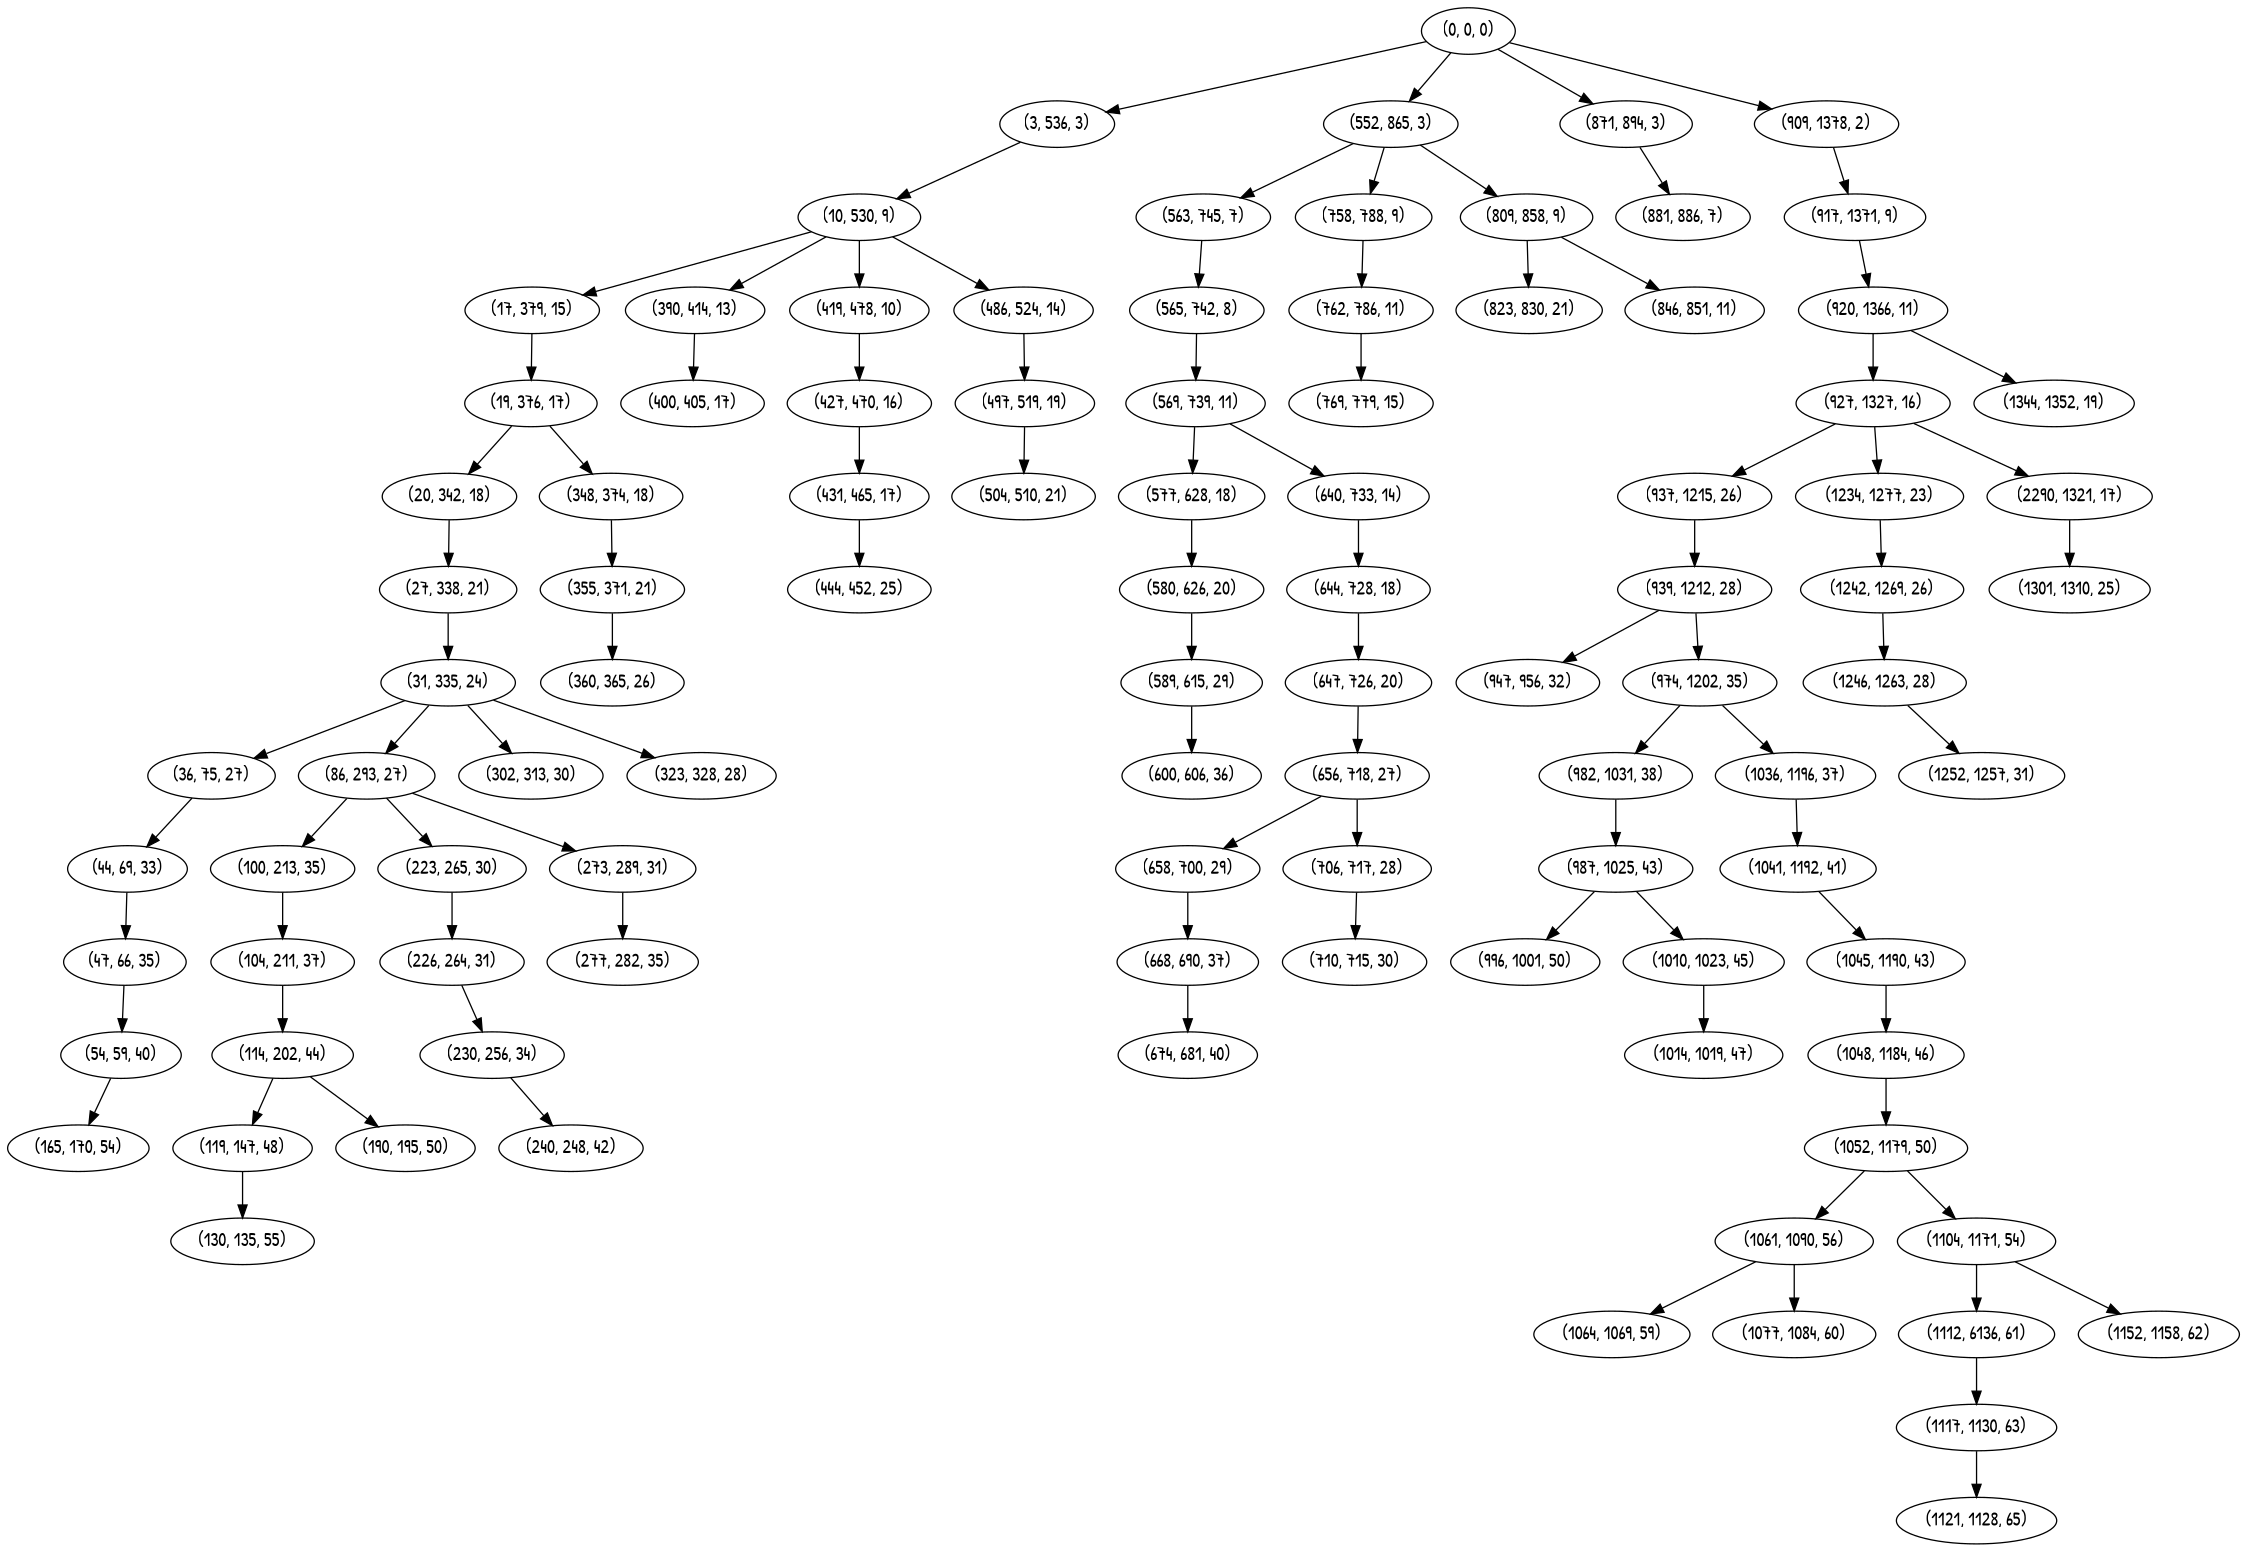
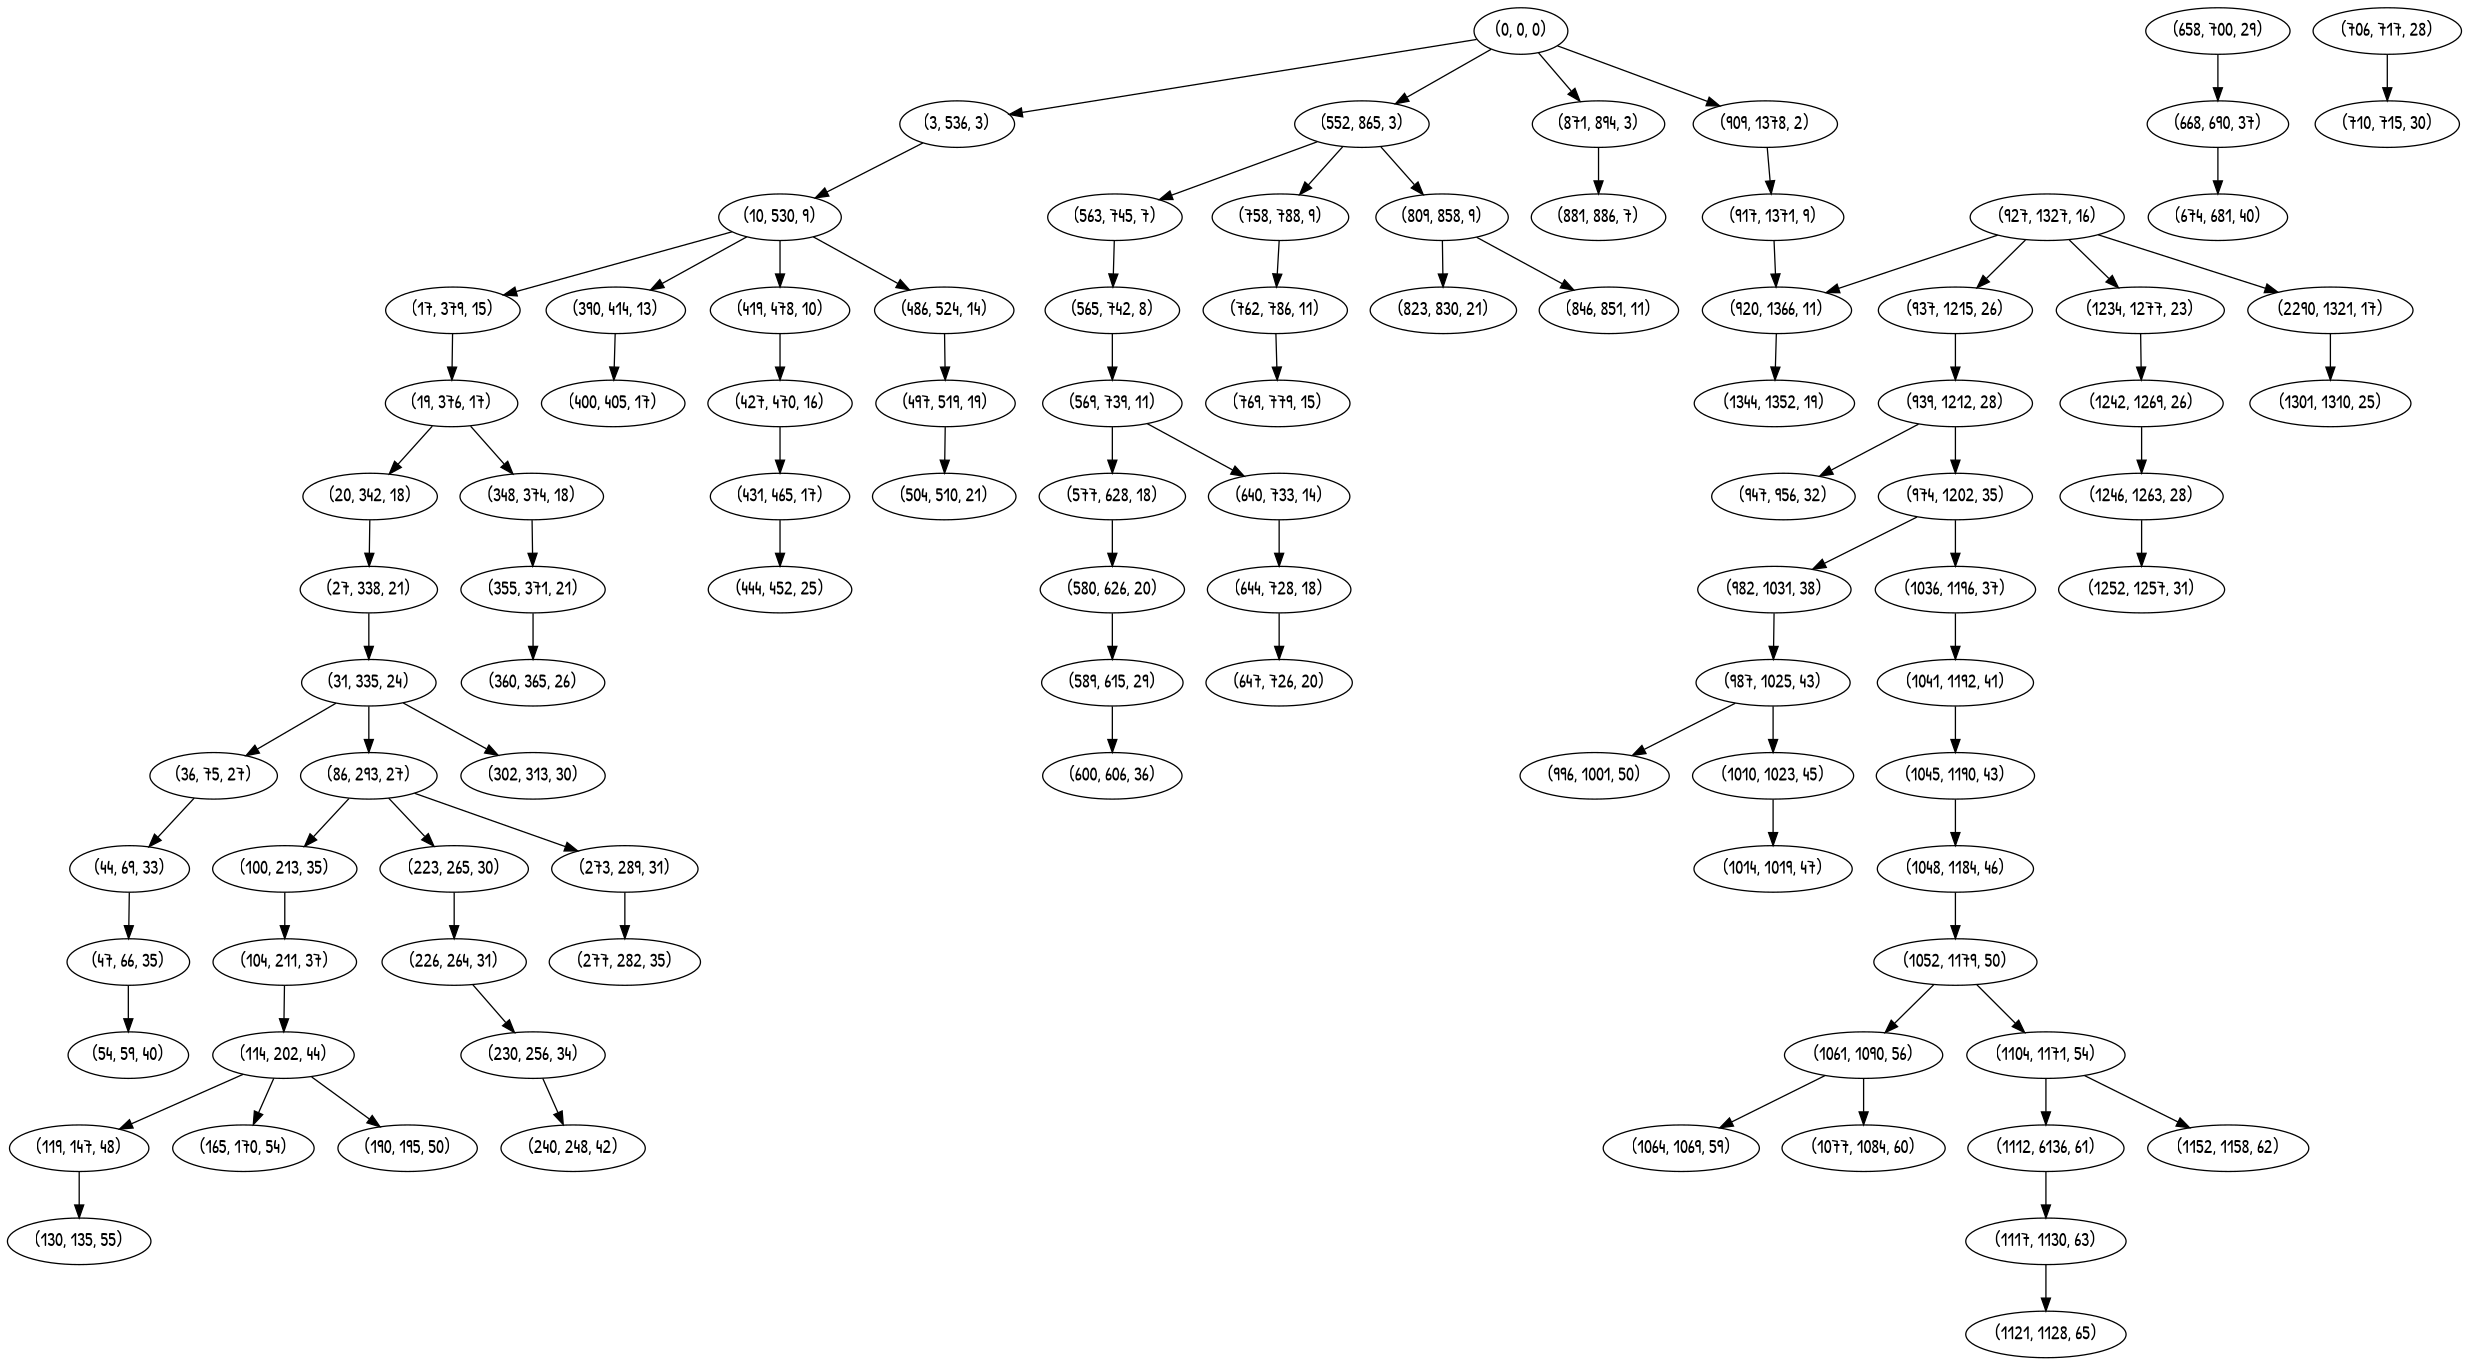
edge "(920, 1366, 11)" -> "(927, 1327, 16)": reversed
node "(323, 328, 28)": removed
node "(656, 718, 27)": removed
edge "(54, 59, 40)" -> "(165, 170, 54)": now "(114, 202, 44)" -> "(165, 170, 54)"
